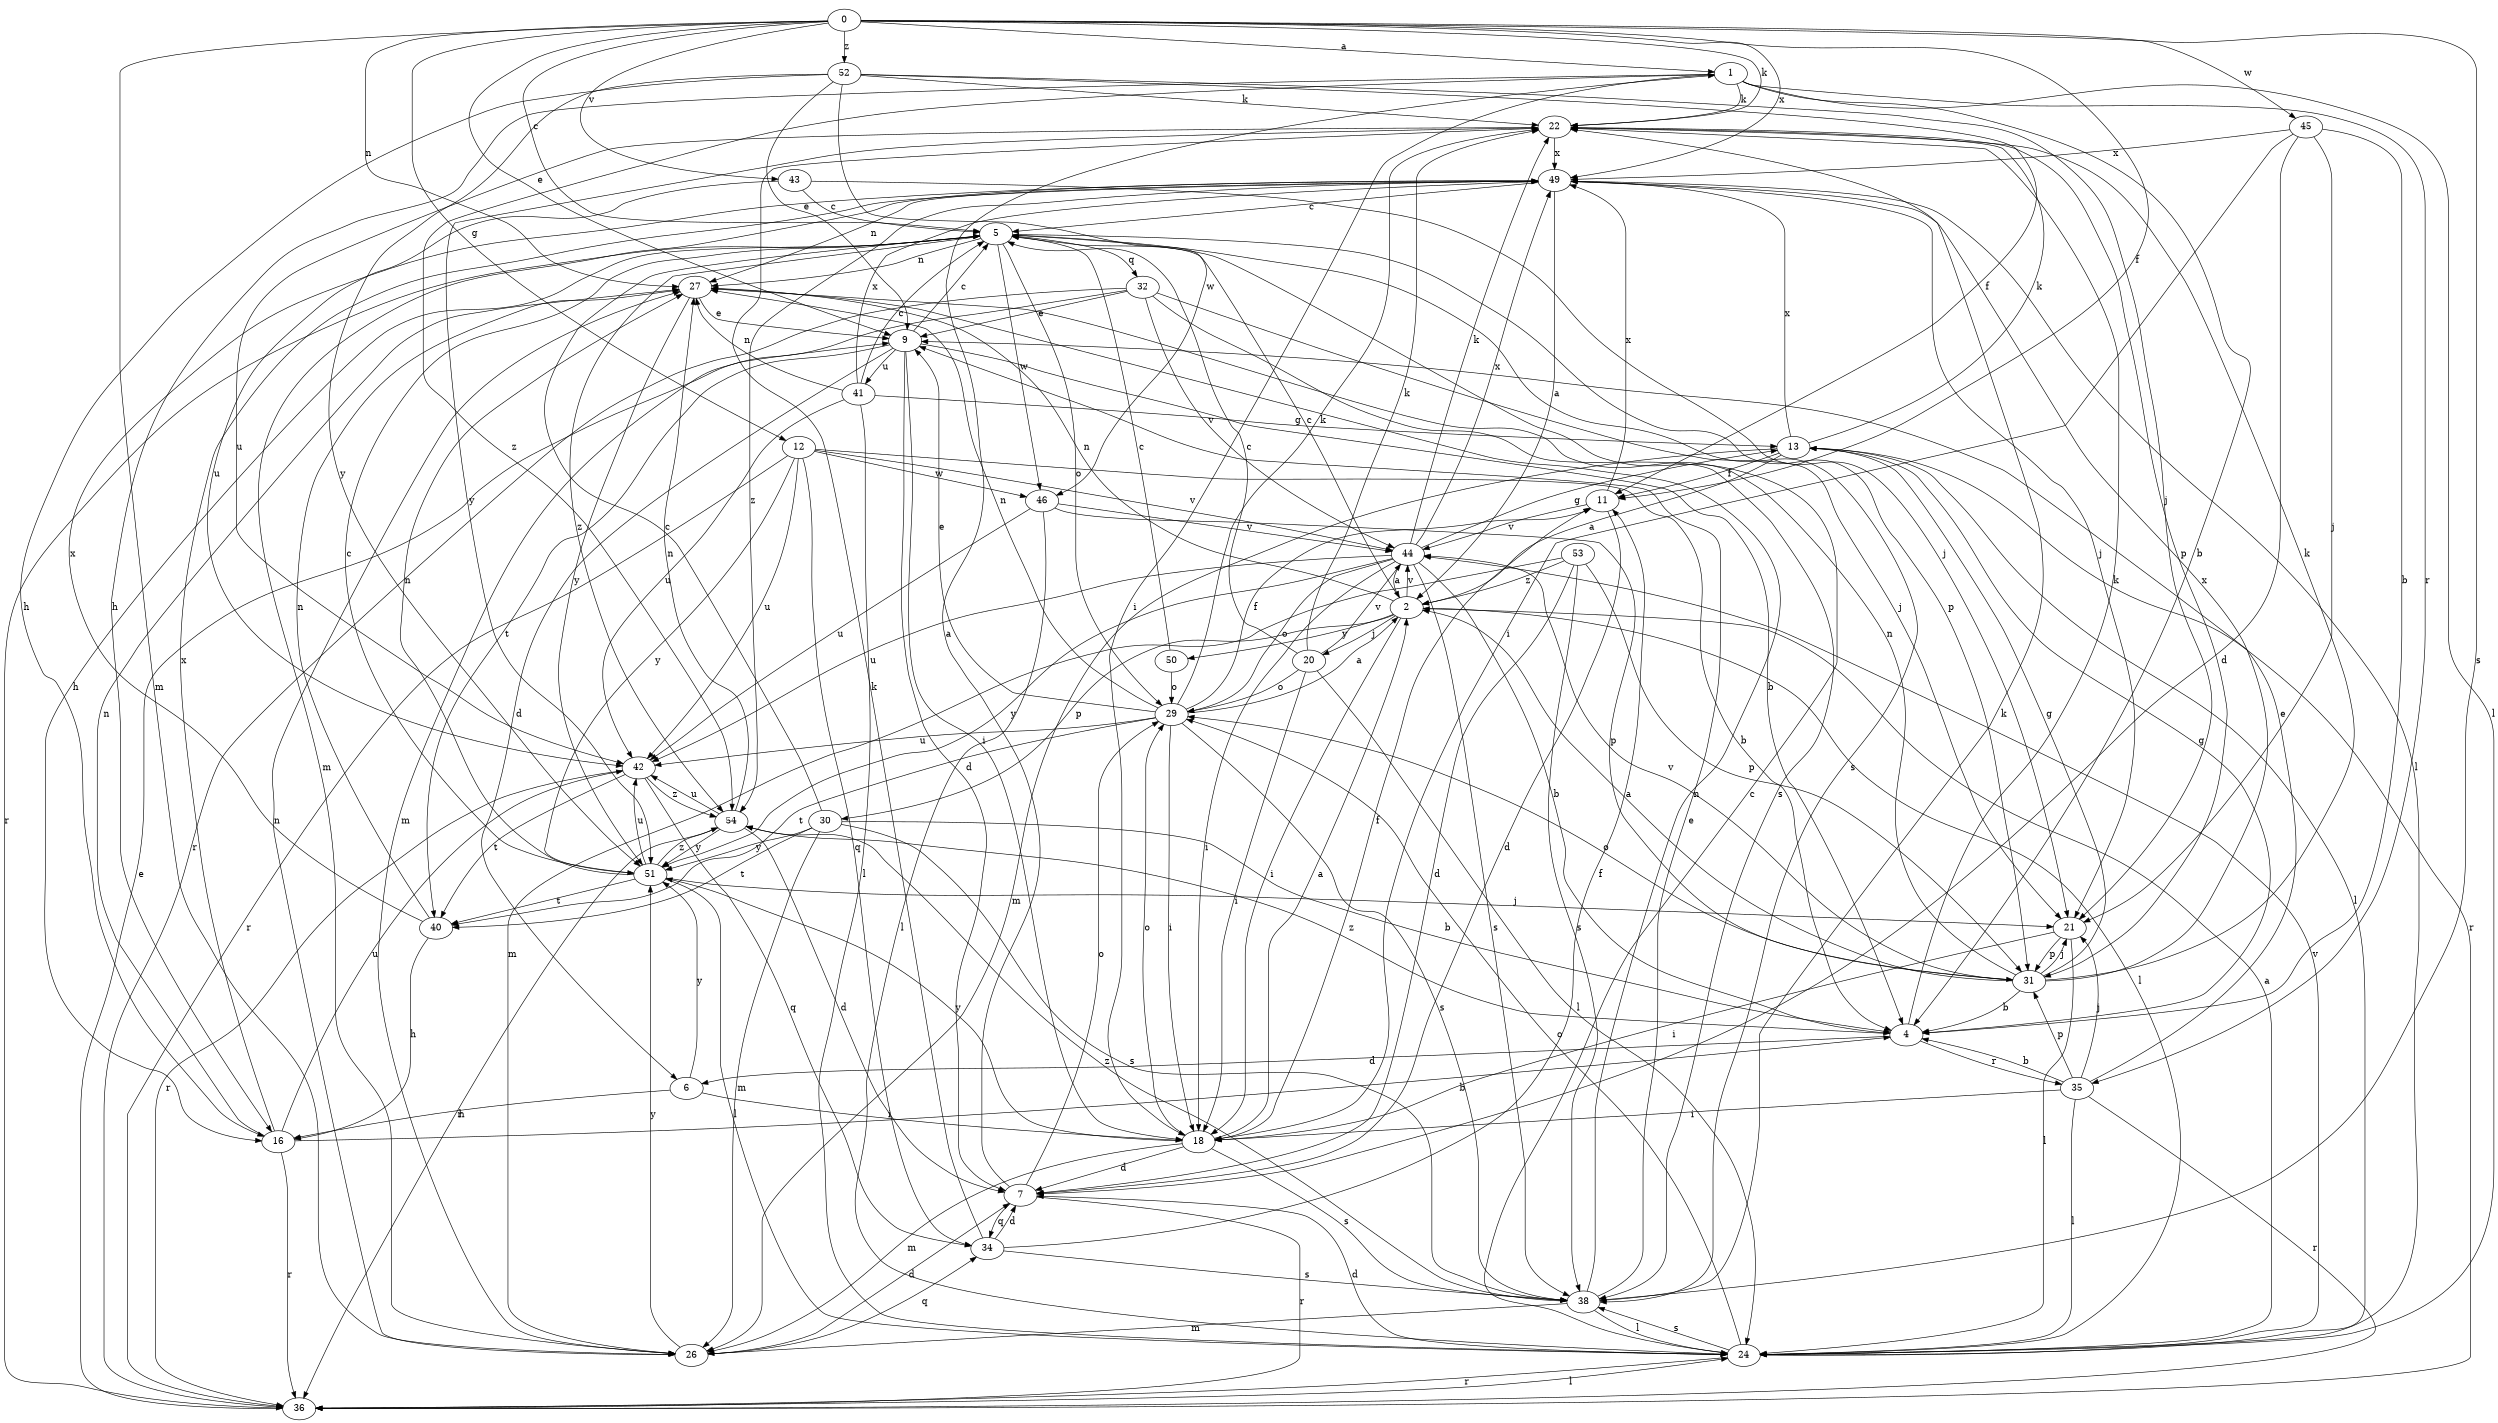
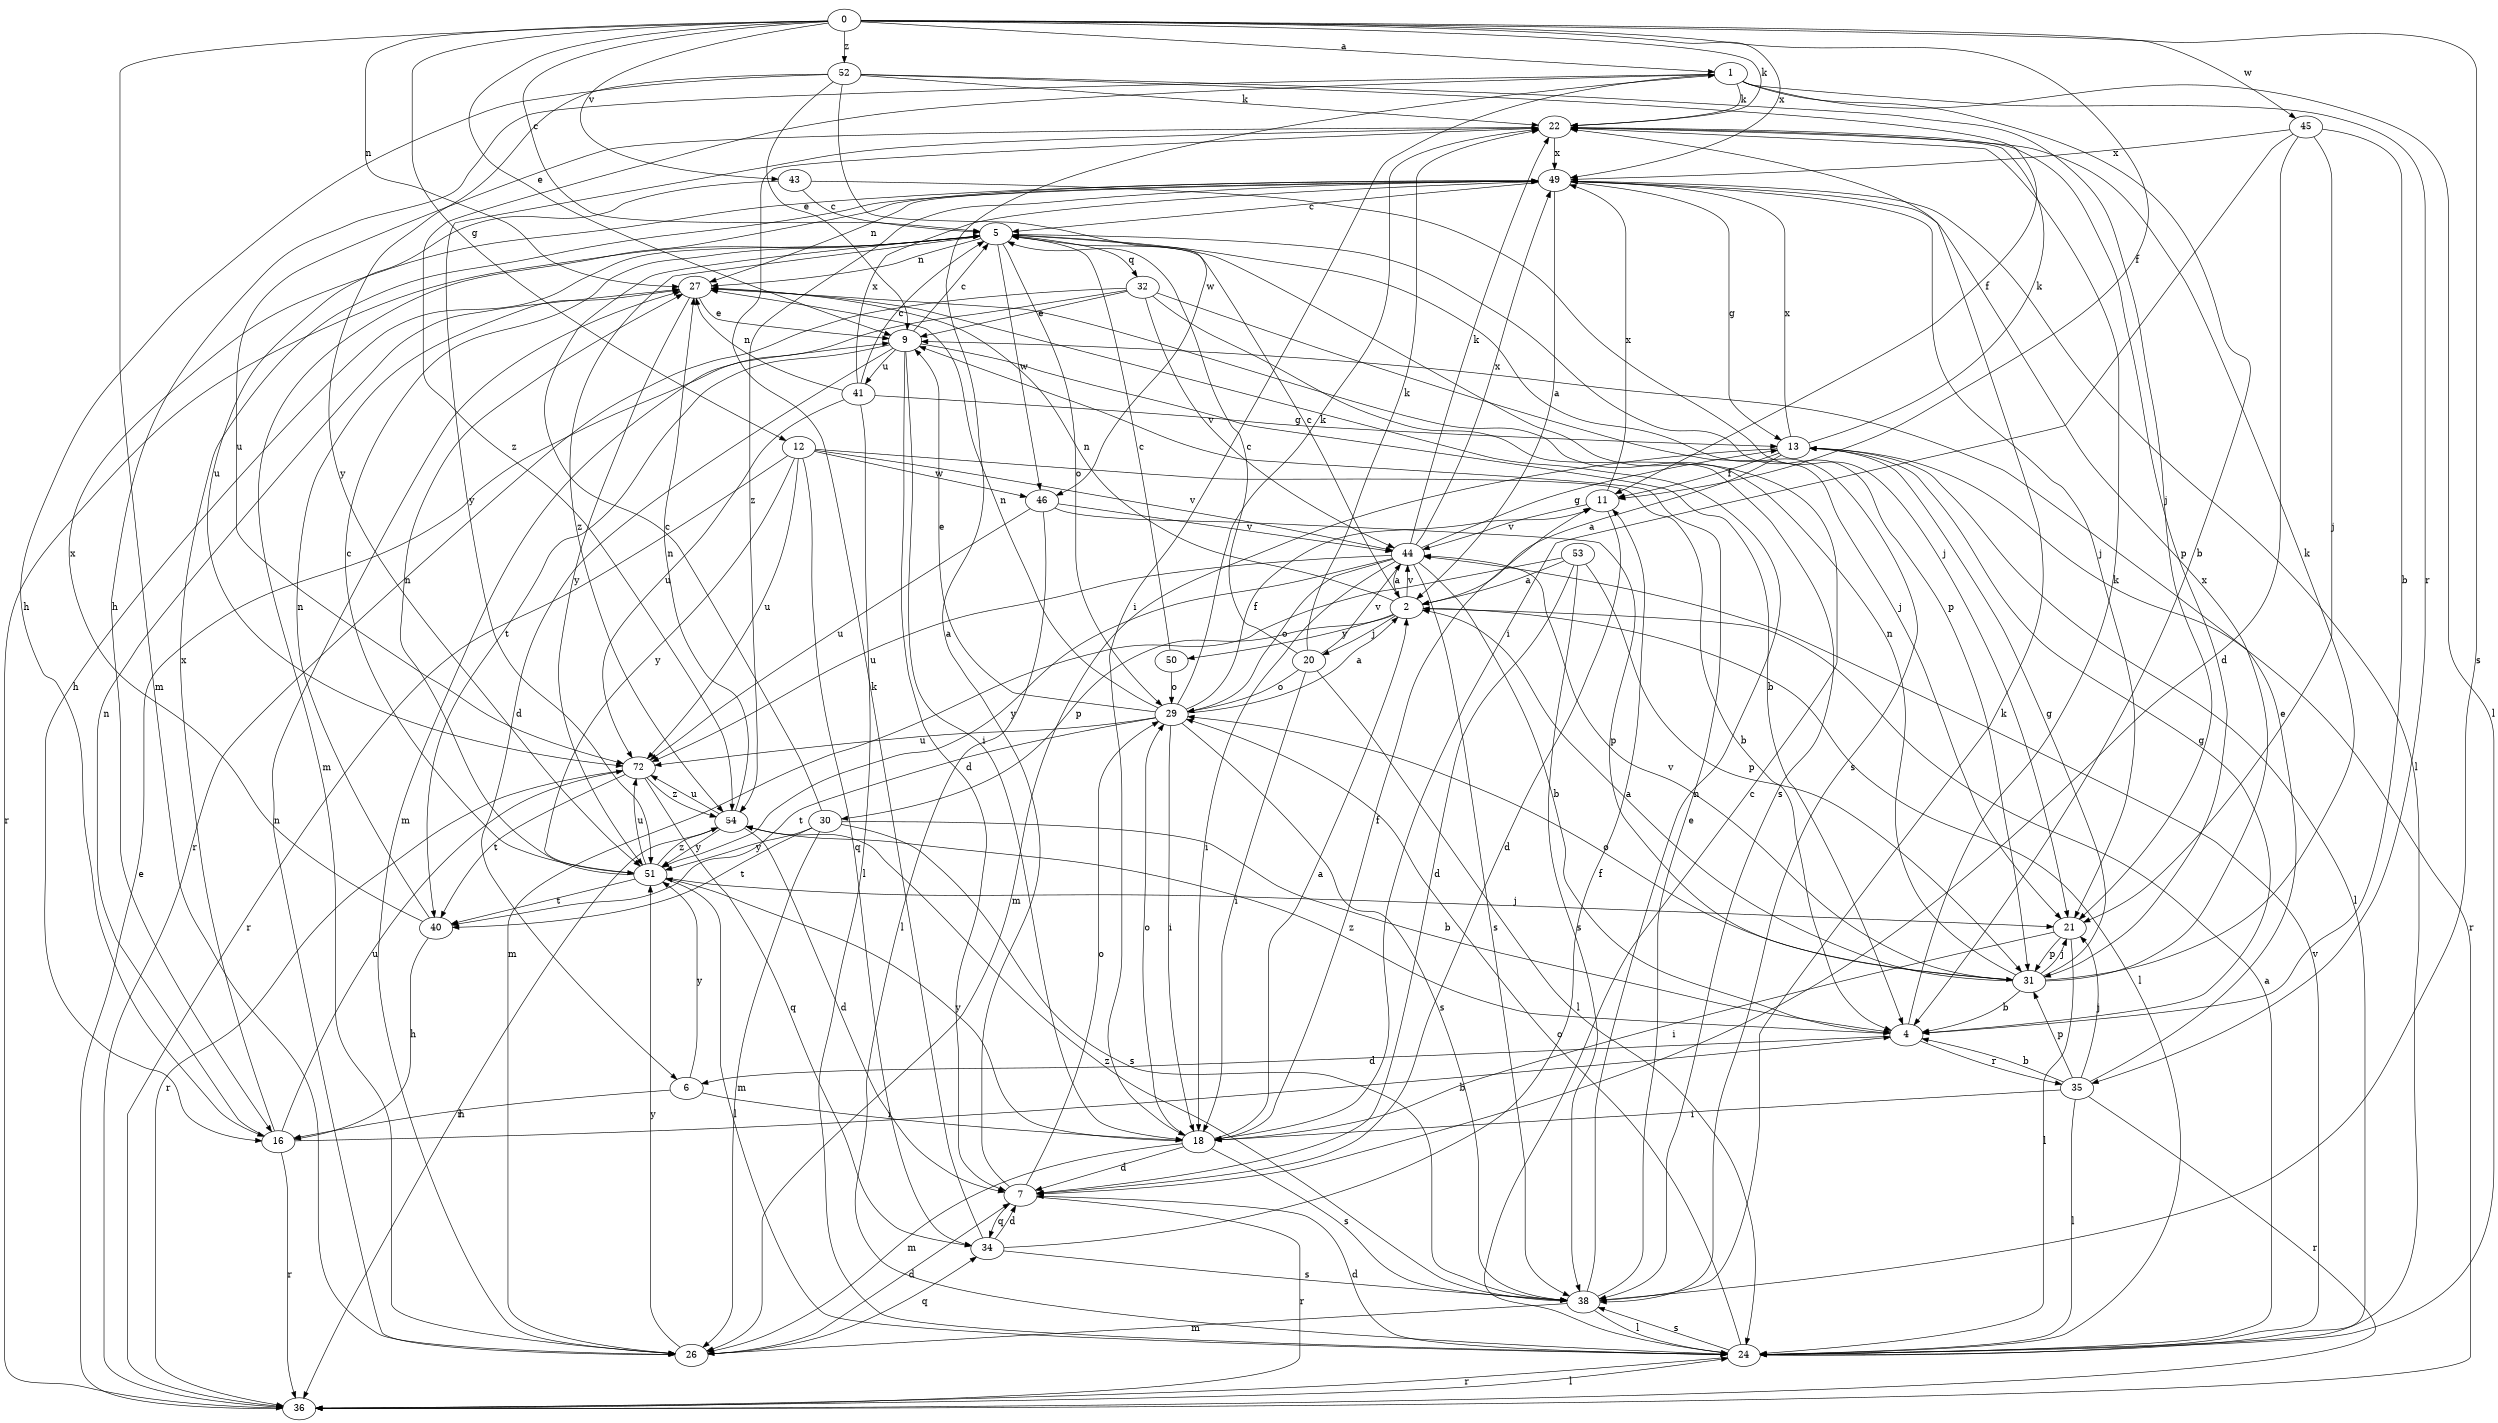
edge "49" -> "13": added, label "g"
edge "53" -> "2": label "z" -> "a"
node "42": label "42" -> "72"
edge "2" -> "18": removed, label "i"
